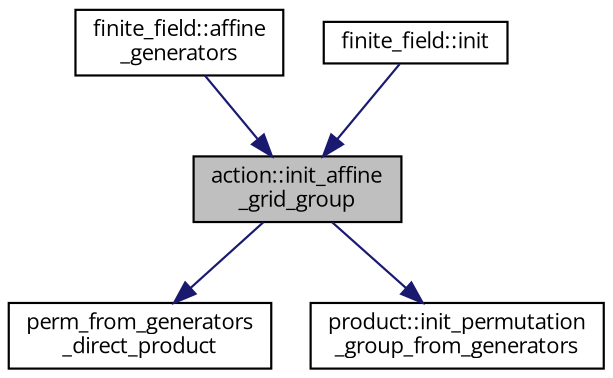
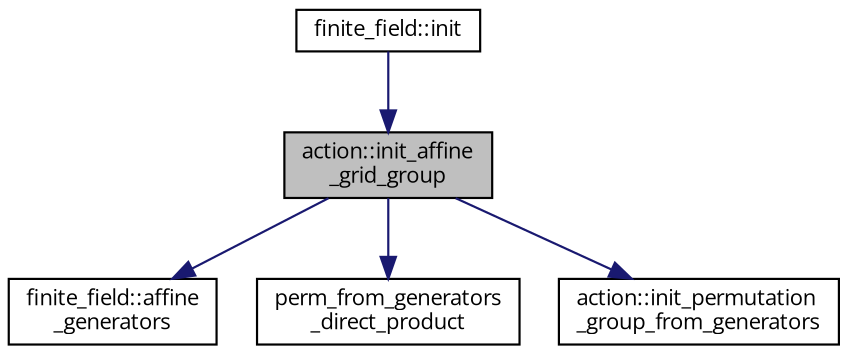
edge "finite_field::affine _generators" -> "action::init_affine _grid_group": reversed
node "product::init_permutation _group_from_generators": label "product::init_permutation _group_from_generators" -> "action::init_permutation _group_from_generators"
